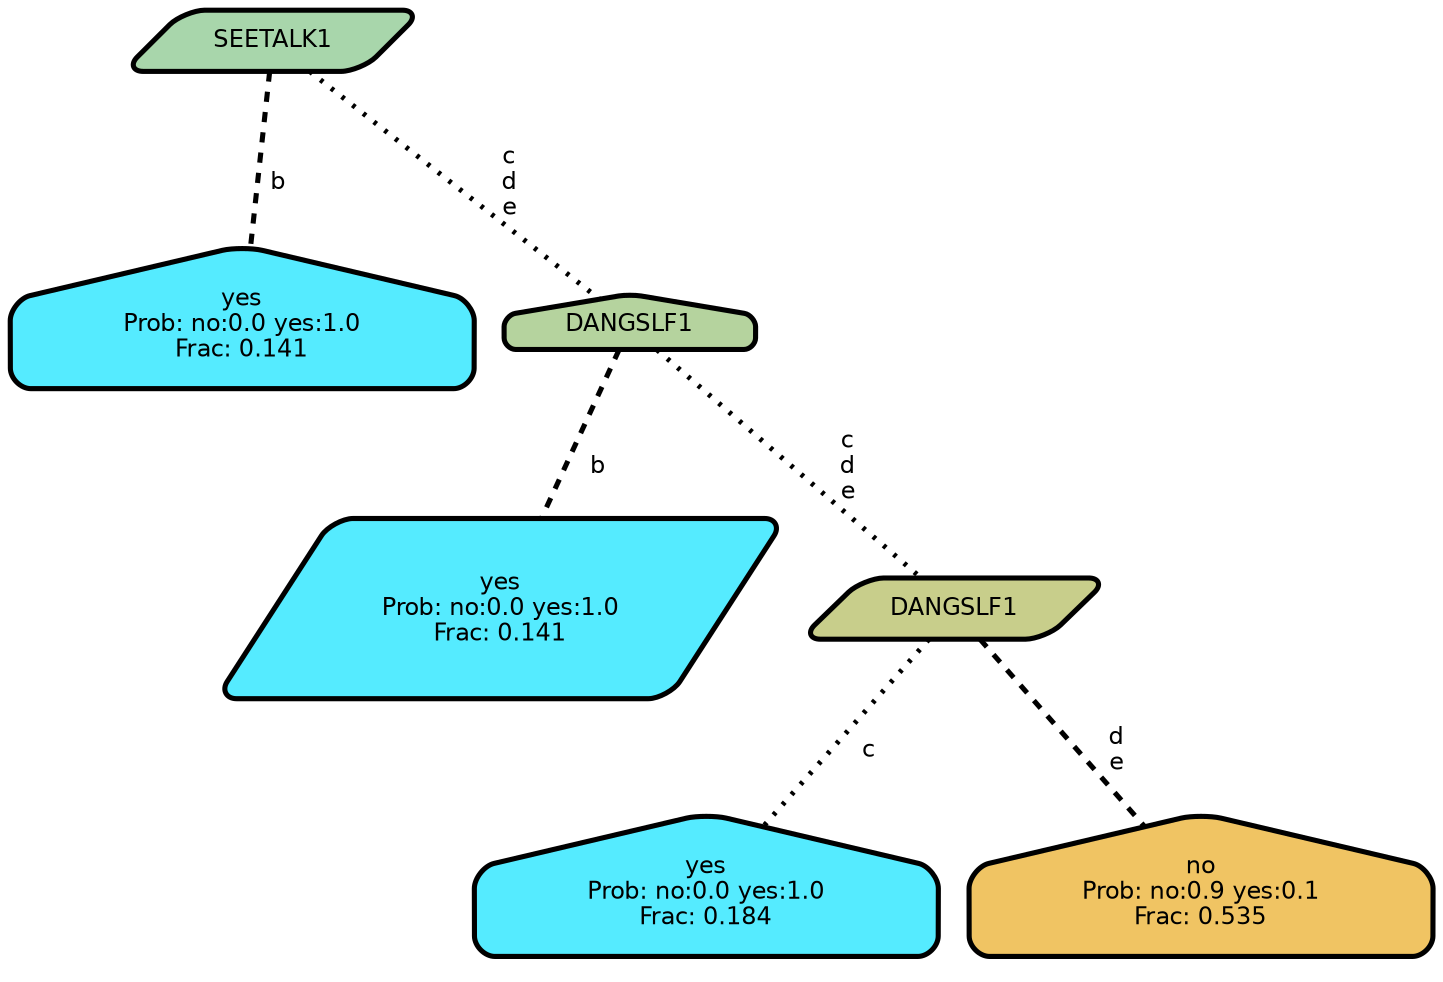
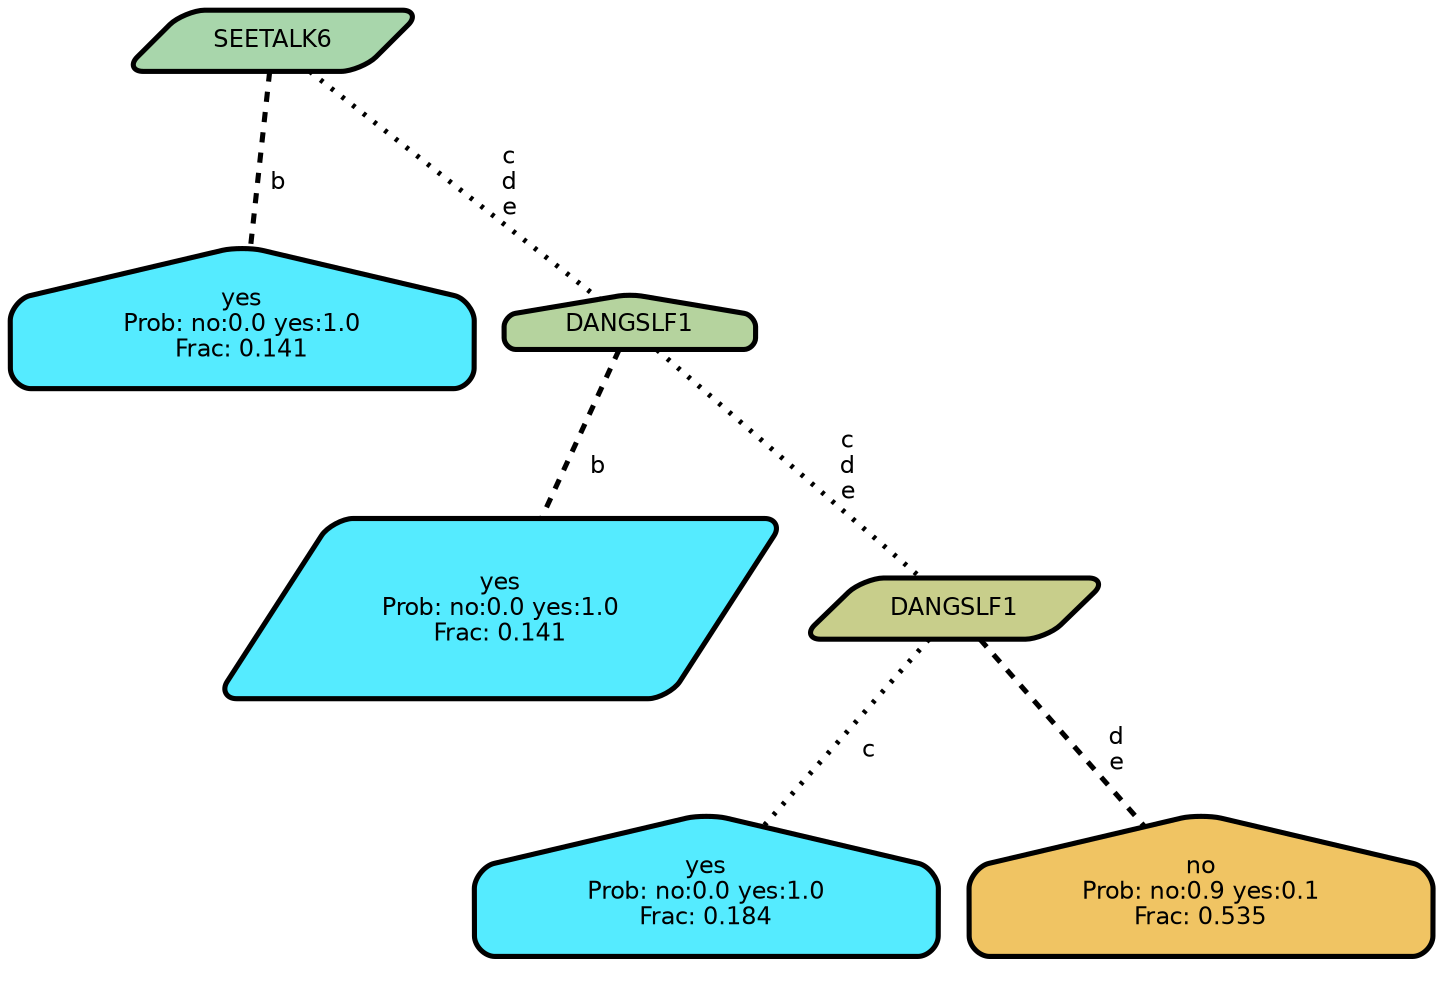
node "SEETALK1": label "SEETALK1" -> "SEETALK6"
